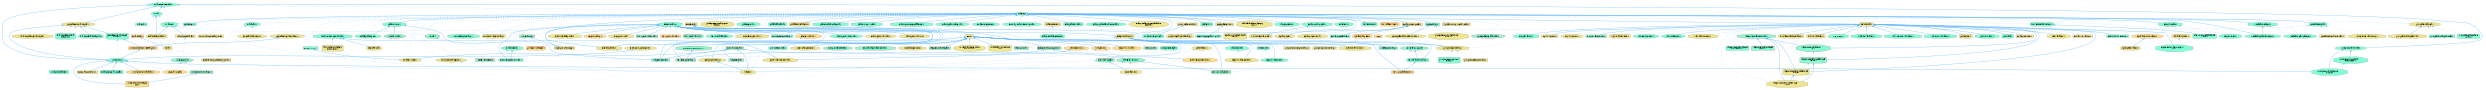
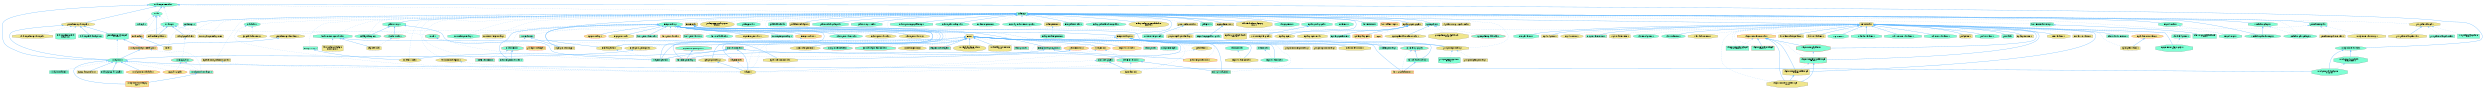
edge "AssetData.h" -> "RigVMEditorTools.h": reversed
node "BlueprintPaletteFavorites.h": removed
node "MetasoundFrontendDocument.h": fillcolor aquamarine -> khaki
node "MeshVertexPaintTool.h": fillcolor khaki -> aquamarine
node "AnimAssetFindReplaceSync Markers.h": label "AnimAssetFindReplaceSync Markers.h" -> "AnimAssetFindReplaceSync Editor.h"
node "AnimNodeEditModes.h": removed
node "UnrealEdEngine.h": fillcolor aquamarine -> khaki
